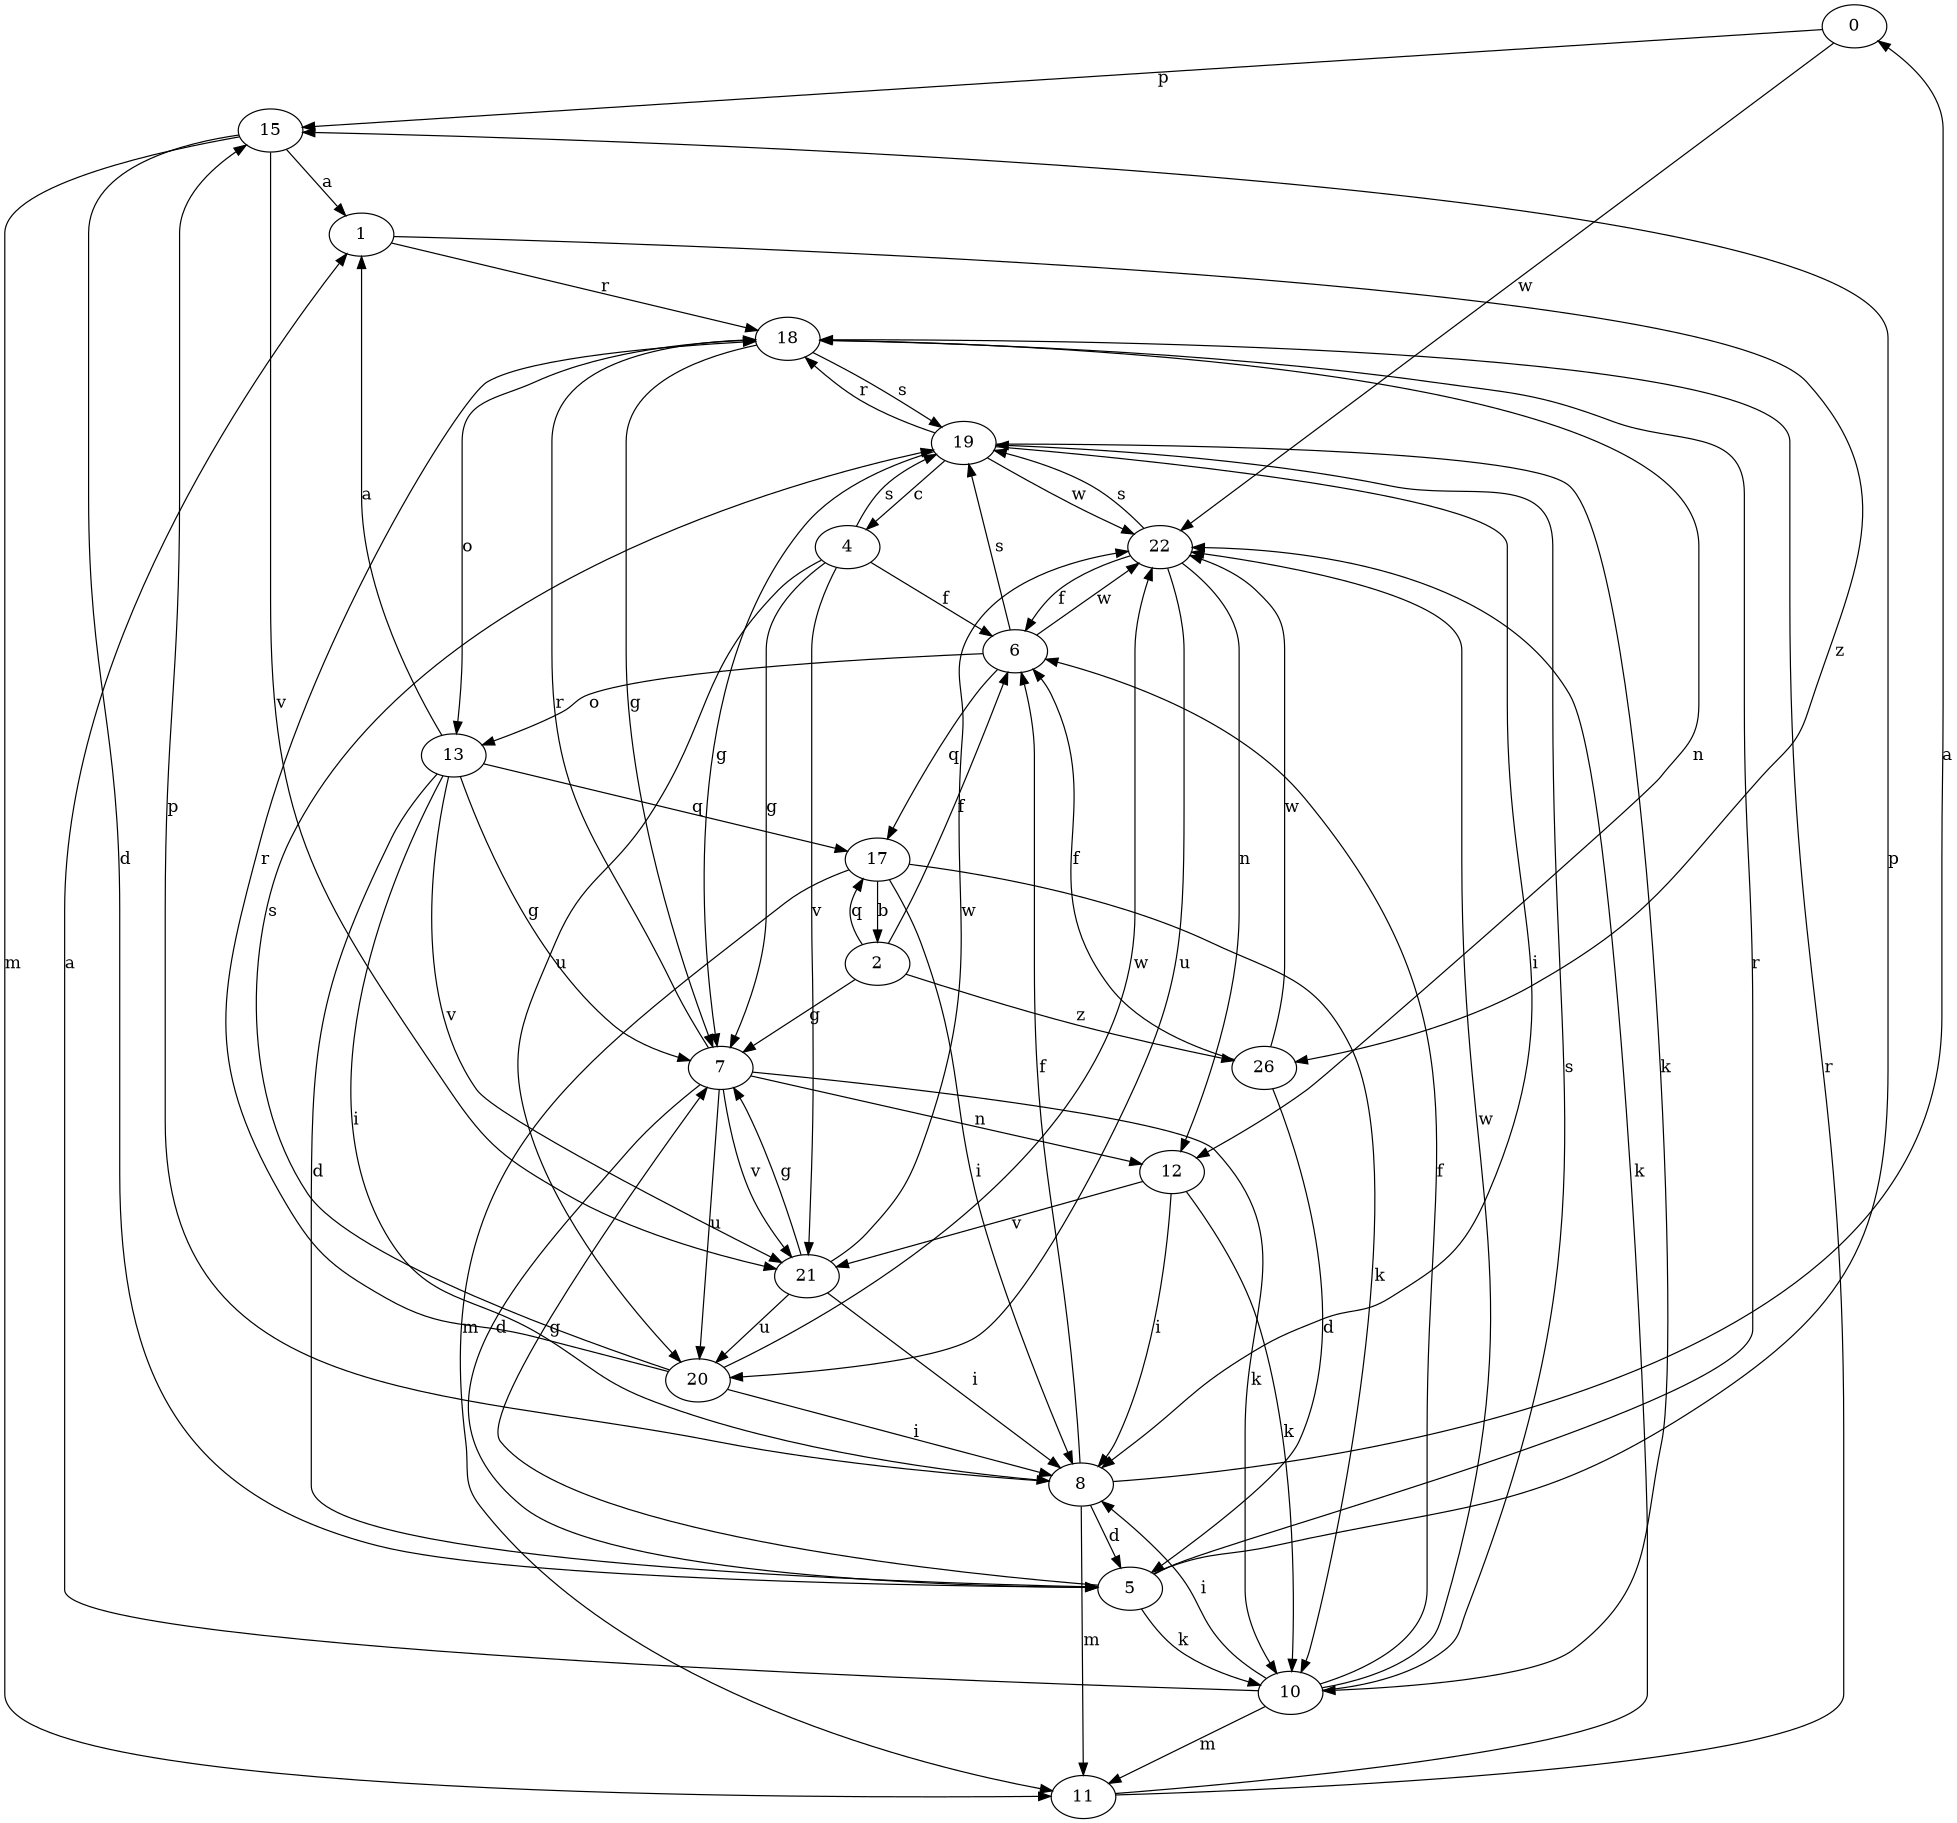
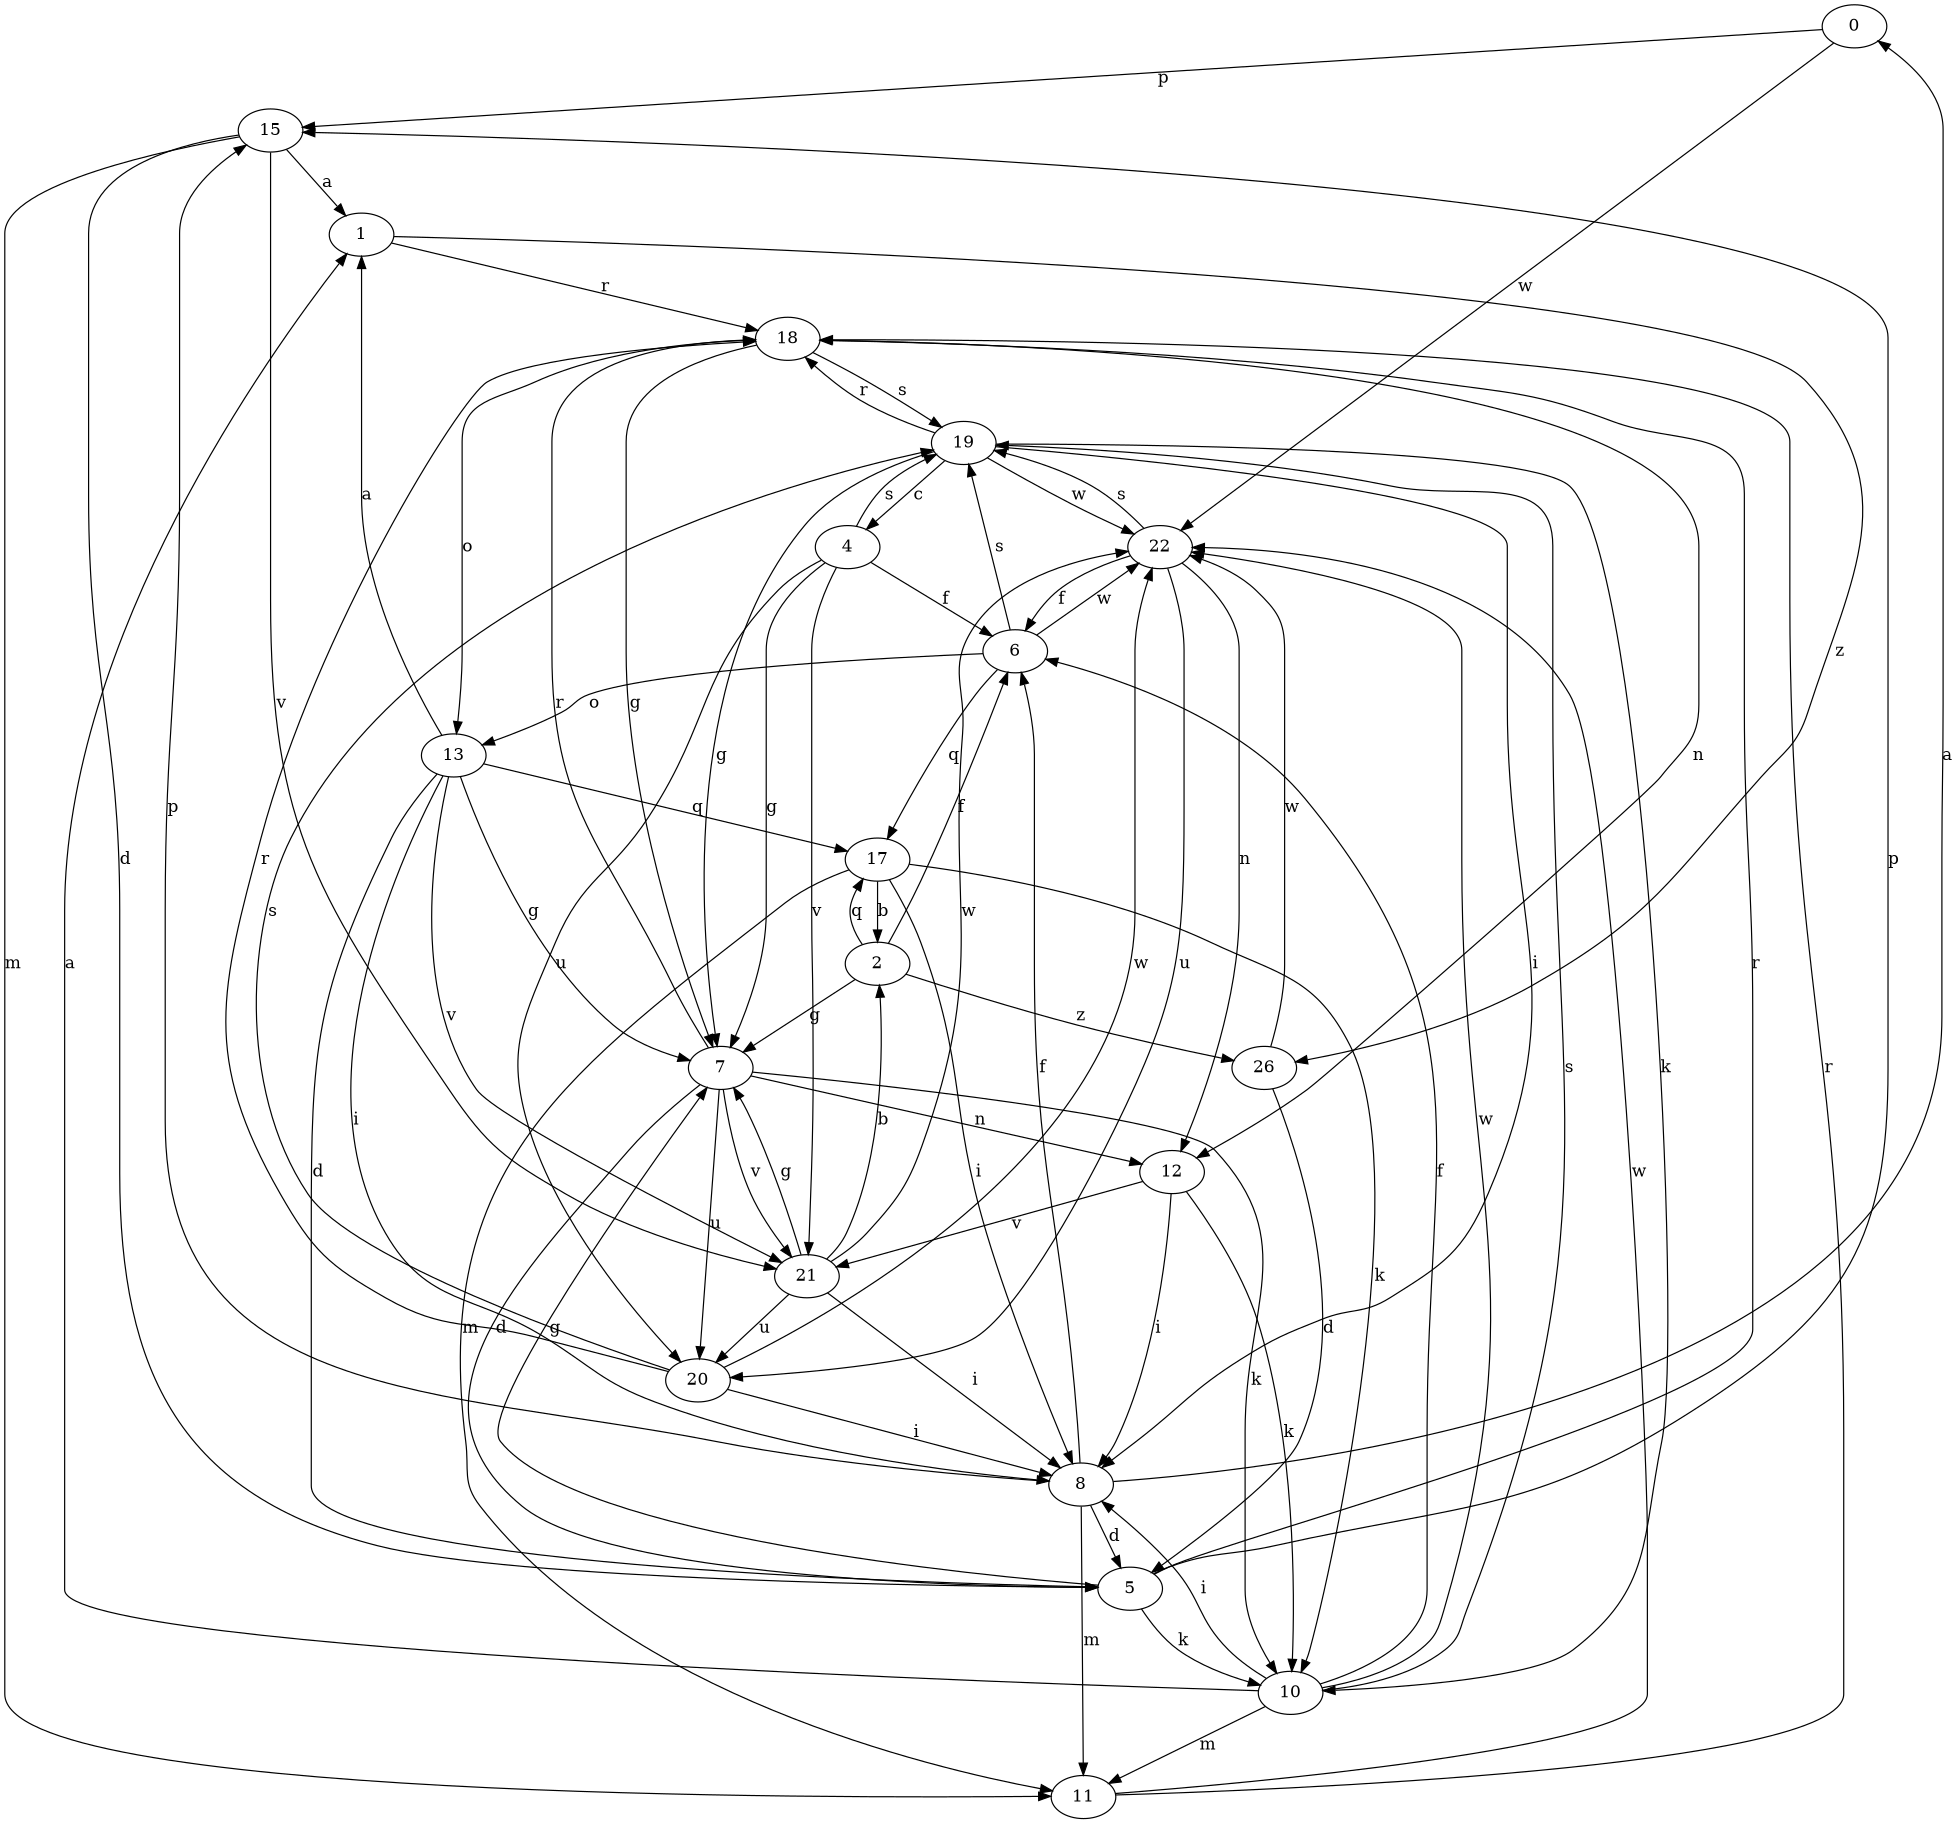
edge "26" -> "6": removed, label "f"
edge "21" -> "2": added, label "b"
edge "11" -> "22": label "k" -> "w"
